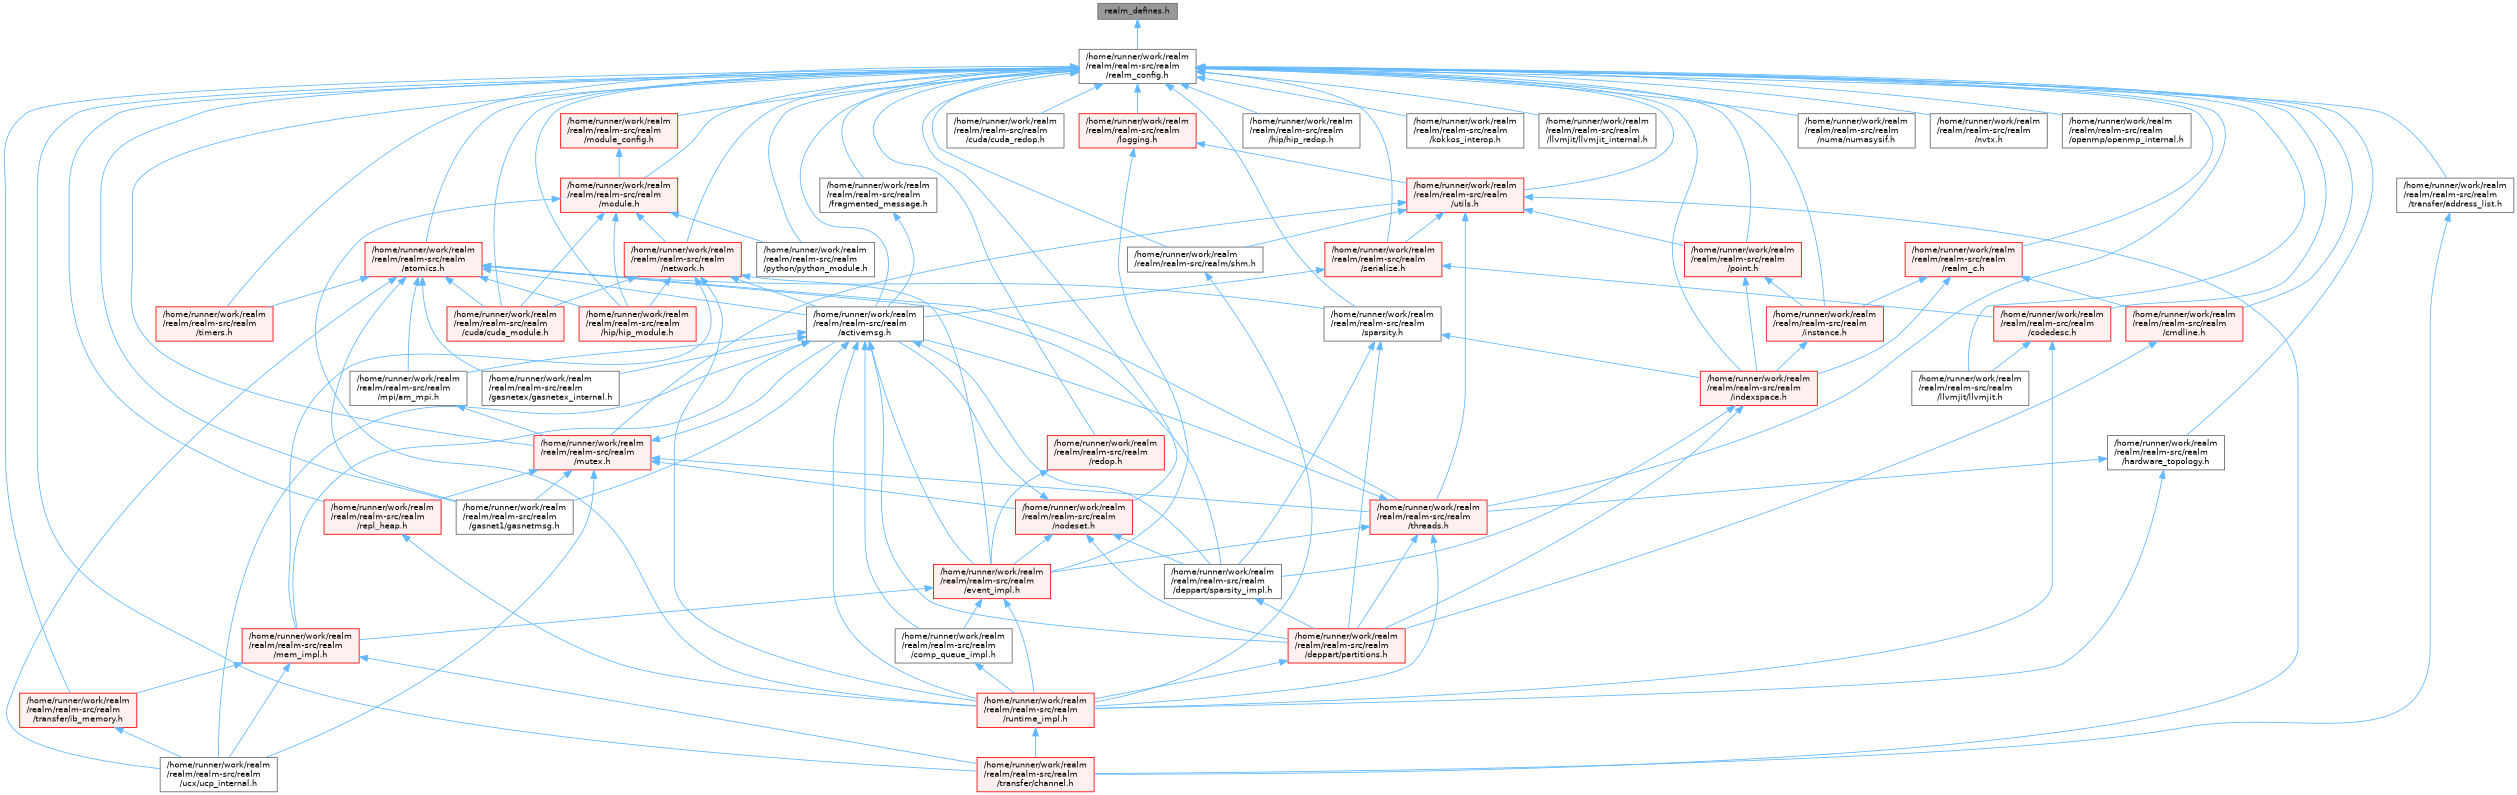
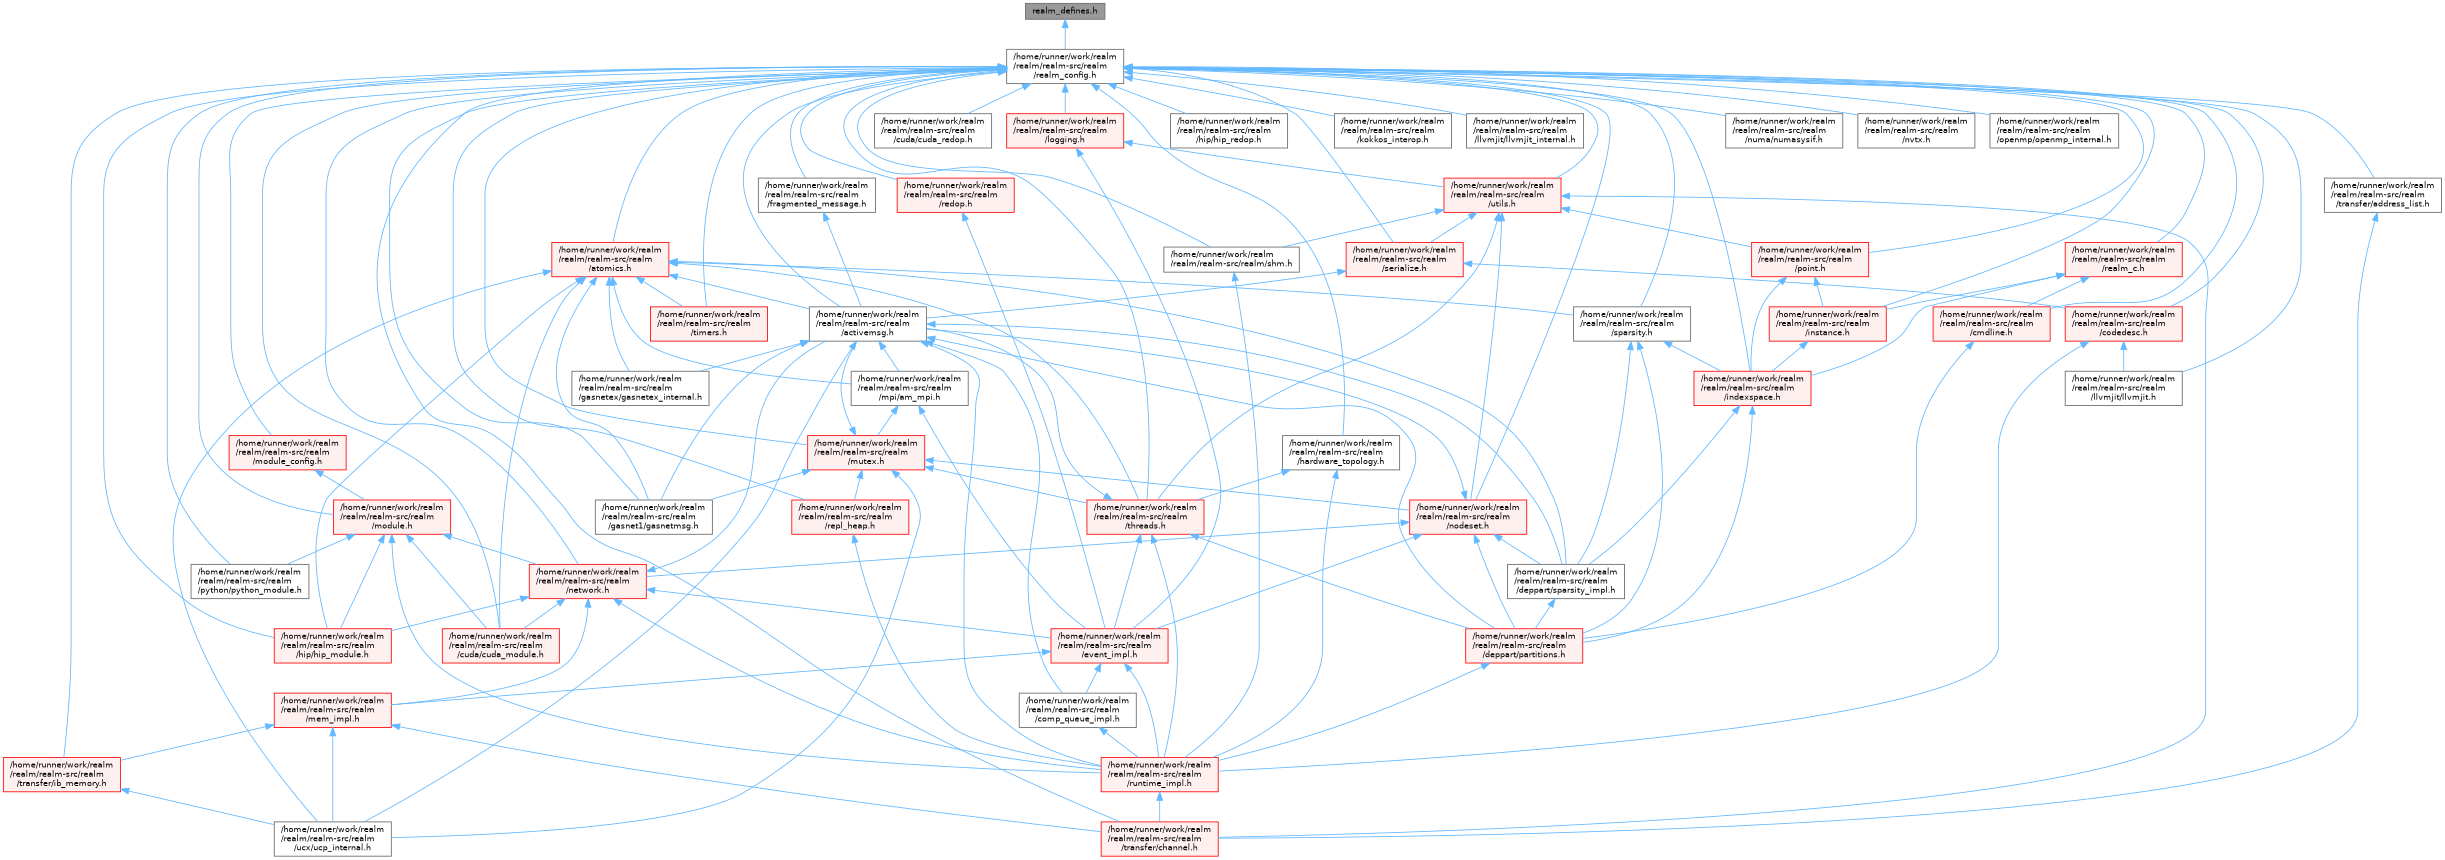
edge "/home/runner/work/realm /realm/realm-src/realm /mutex.h" -> "/home/runner/work/realm /realm/realm-src/realm /utils.h": now "/home/runner/work/realm /realm/realm-src/realm /nodeset.h" -> "/home/runner/work/realm /realm/realm-src/realm /utils.h"
edge "/home/runner/work/realm /realm/realm-src/realm /mem_impl.h" -> "/home/runner/work/realm /realm/realm-src/realm /activemsg.h": removed
edge "/home/runner/work/realm /realm/realm-src/realm /event_impl.h" -> "/home/runner/work/realm /realm/realm-src/realm /activemsg.h": now "/home/runner/work/realm /realm/realm-src/realm /event_impl.h" -> "/home/runner/work/realm /realm/realm-src/realm /mpi/am_mpi.h"
edge "/home/runner/work/realm /realm/realm-src/realm /network.h" -> "/home/runner/work/realm /realm/realm-src/realm /nodeset.h": added
